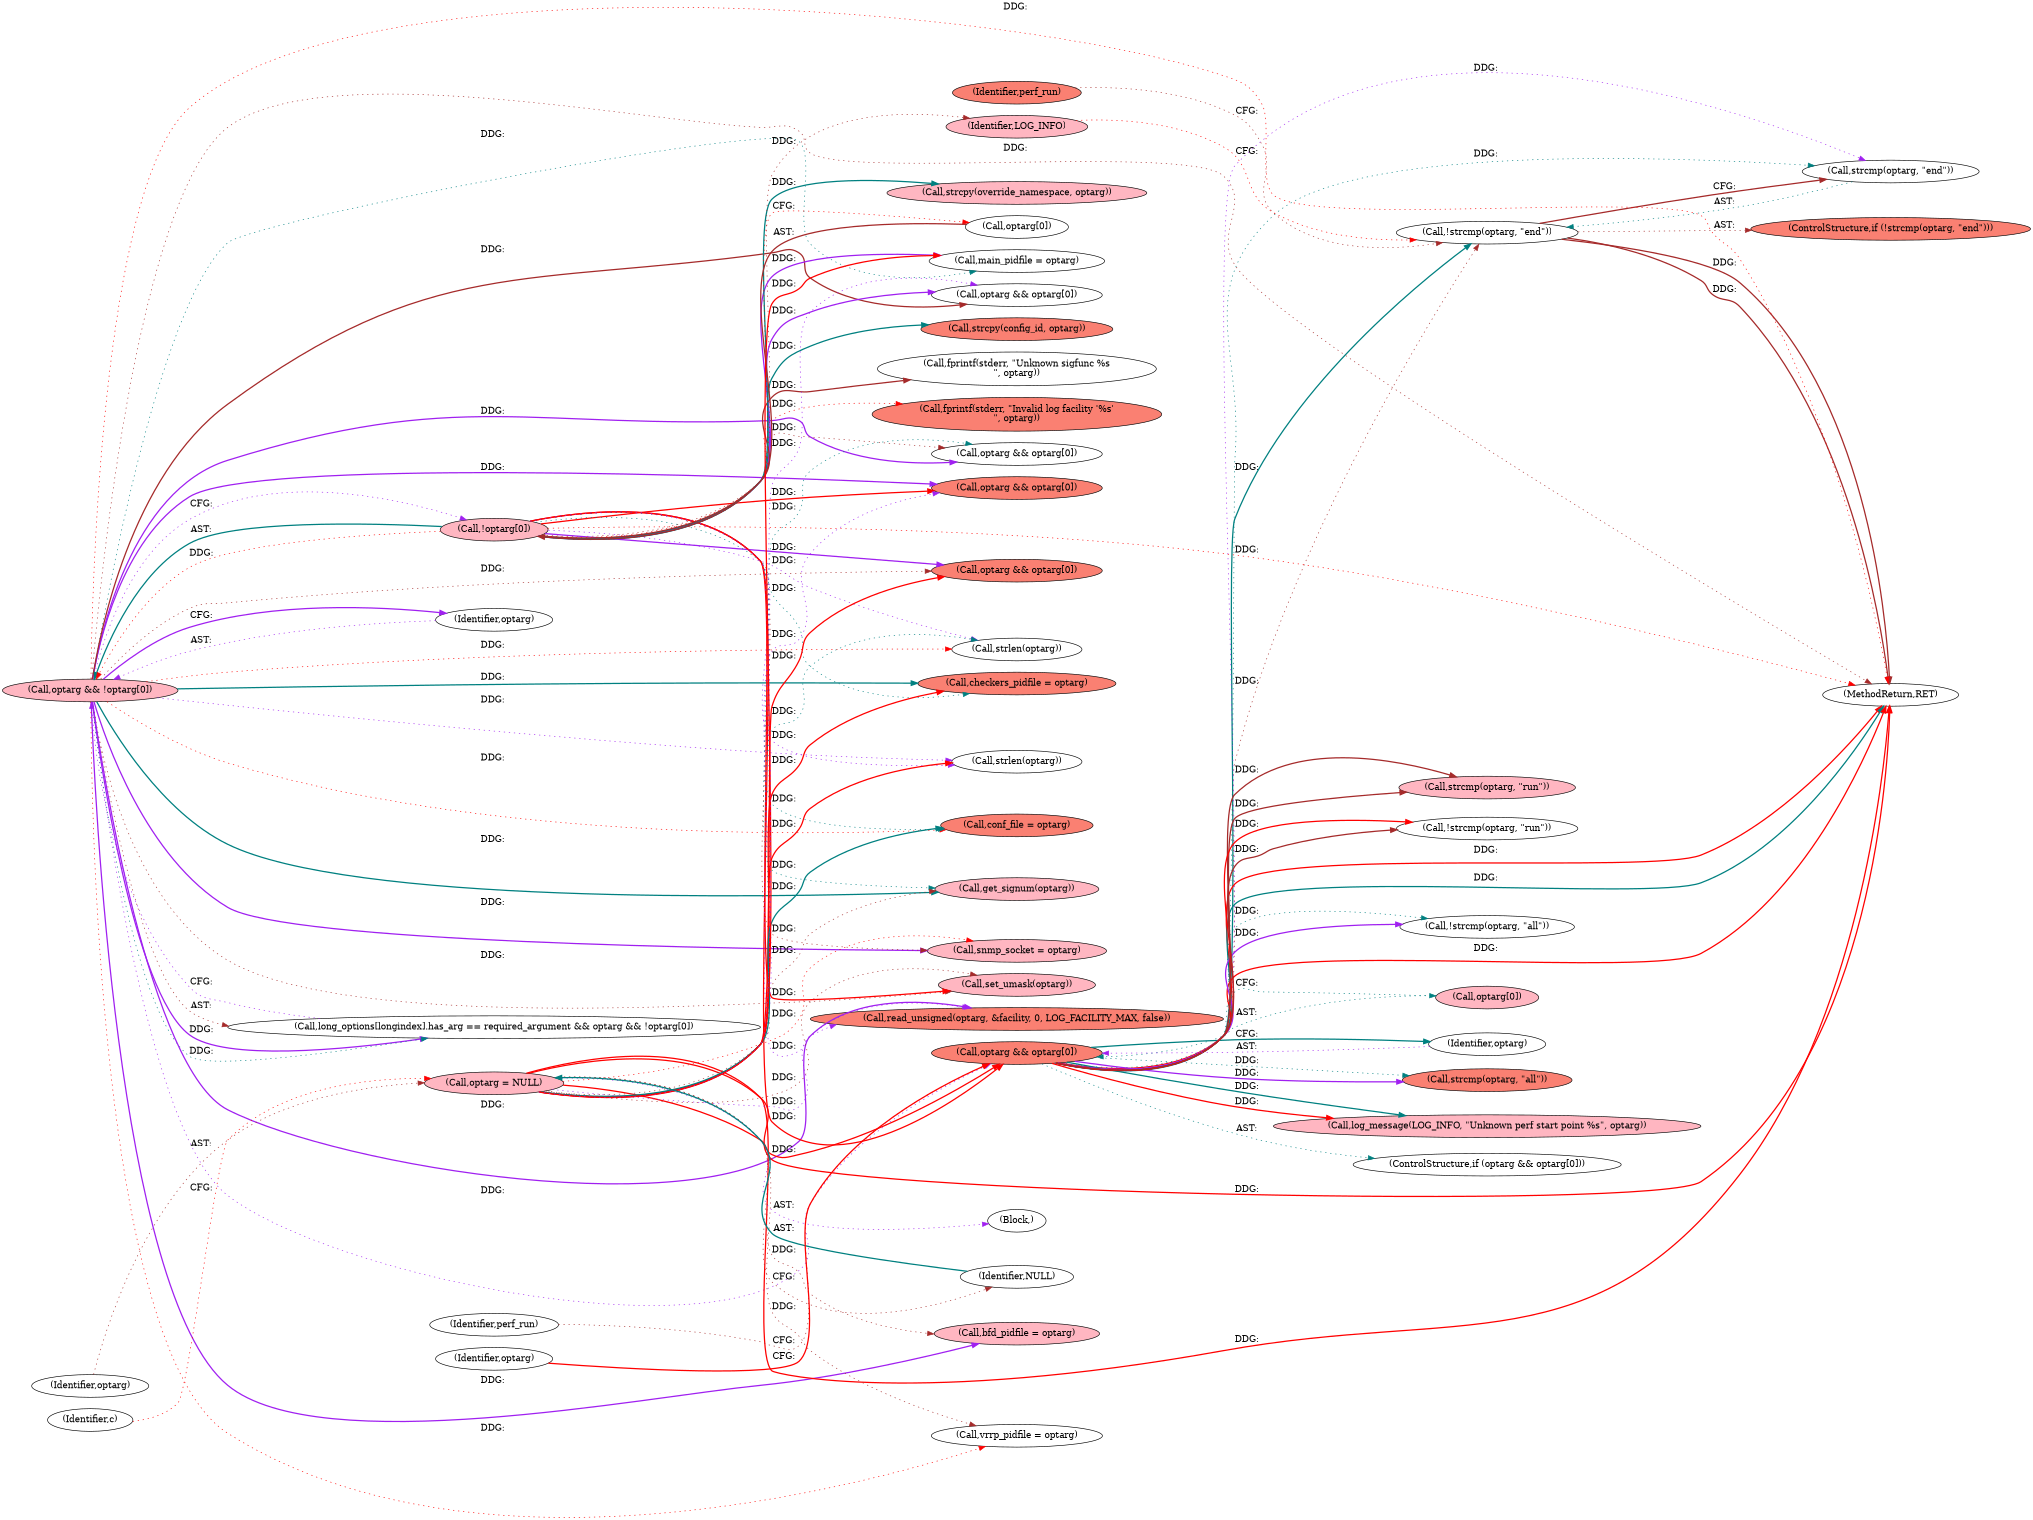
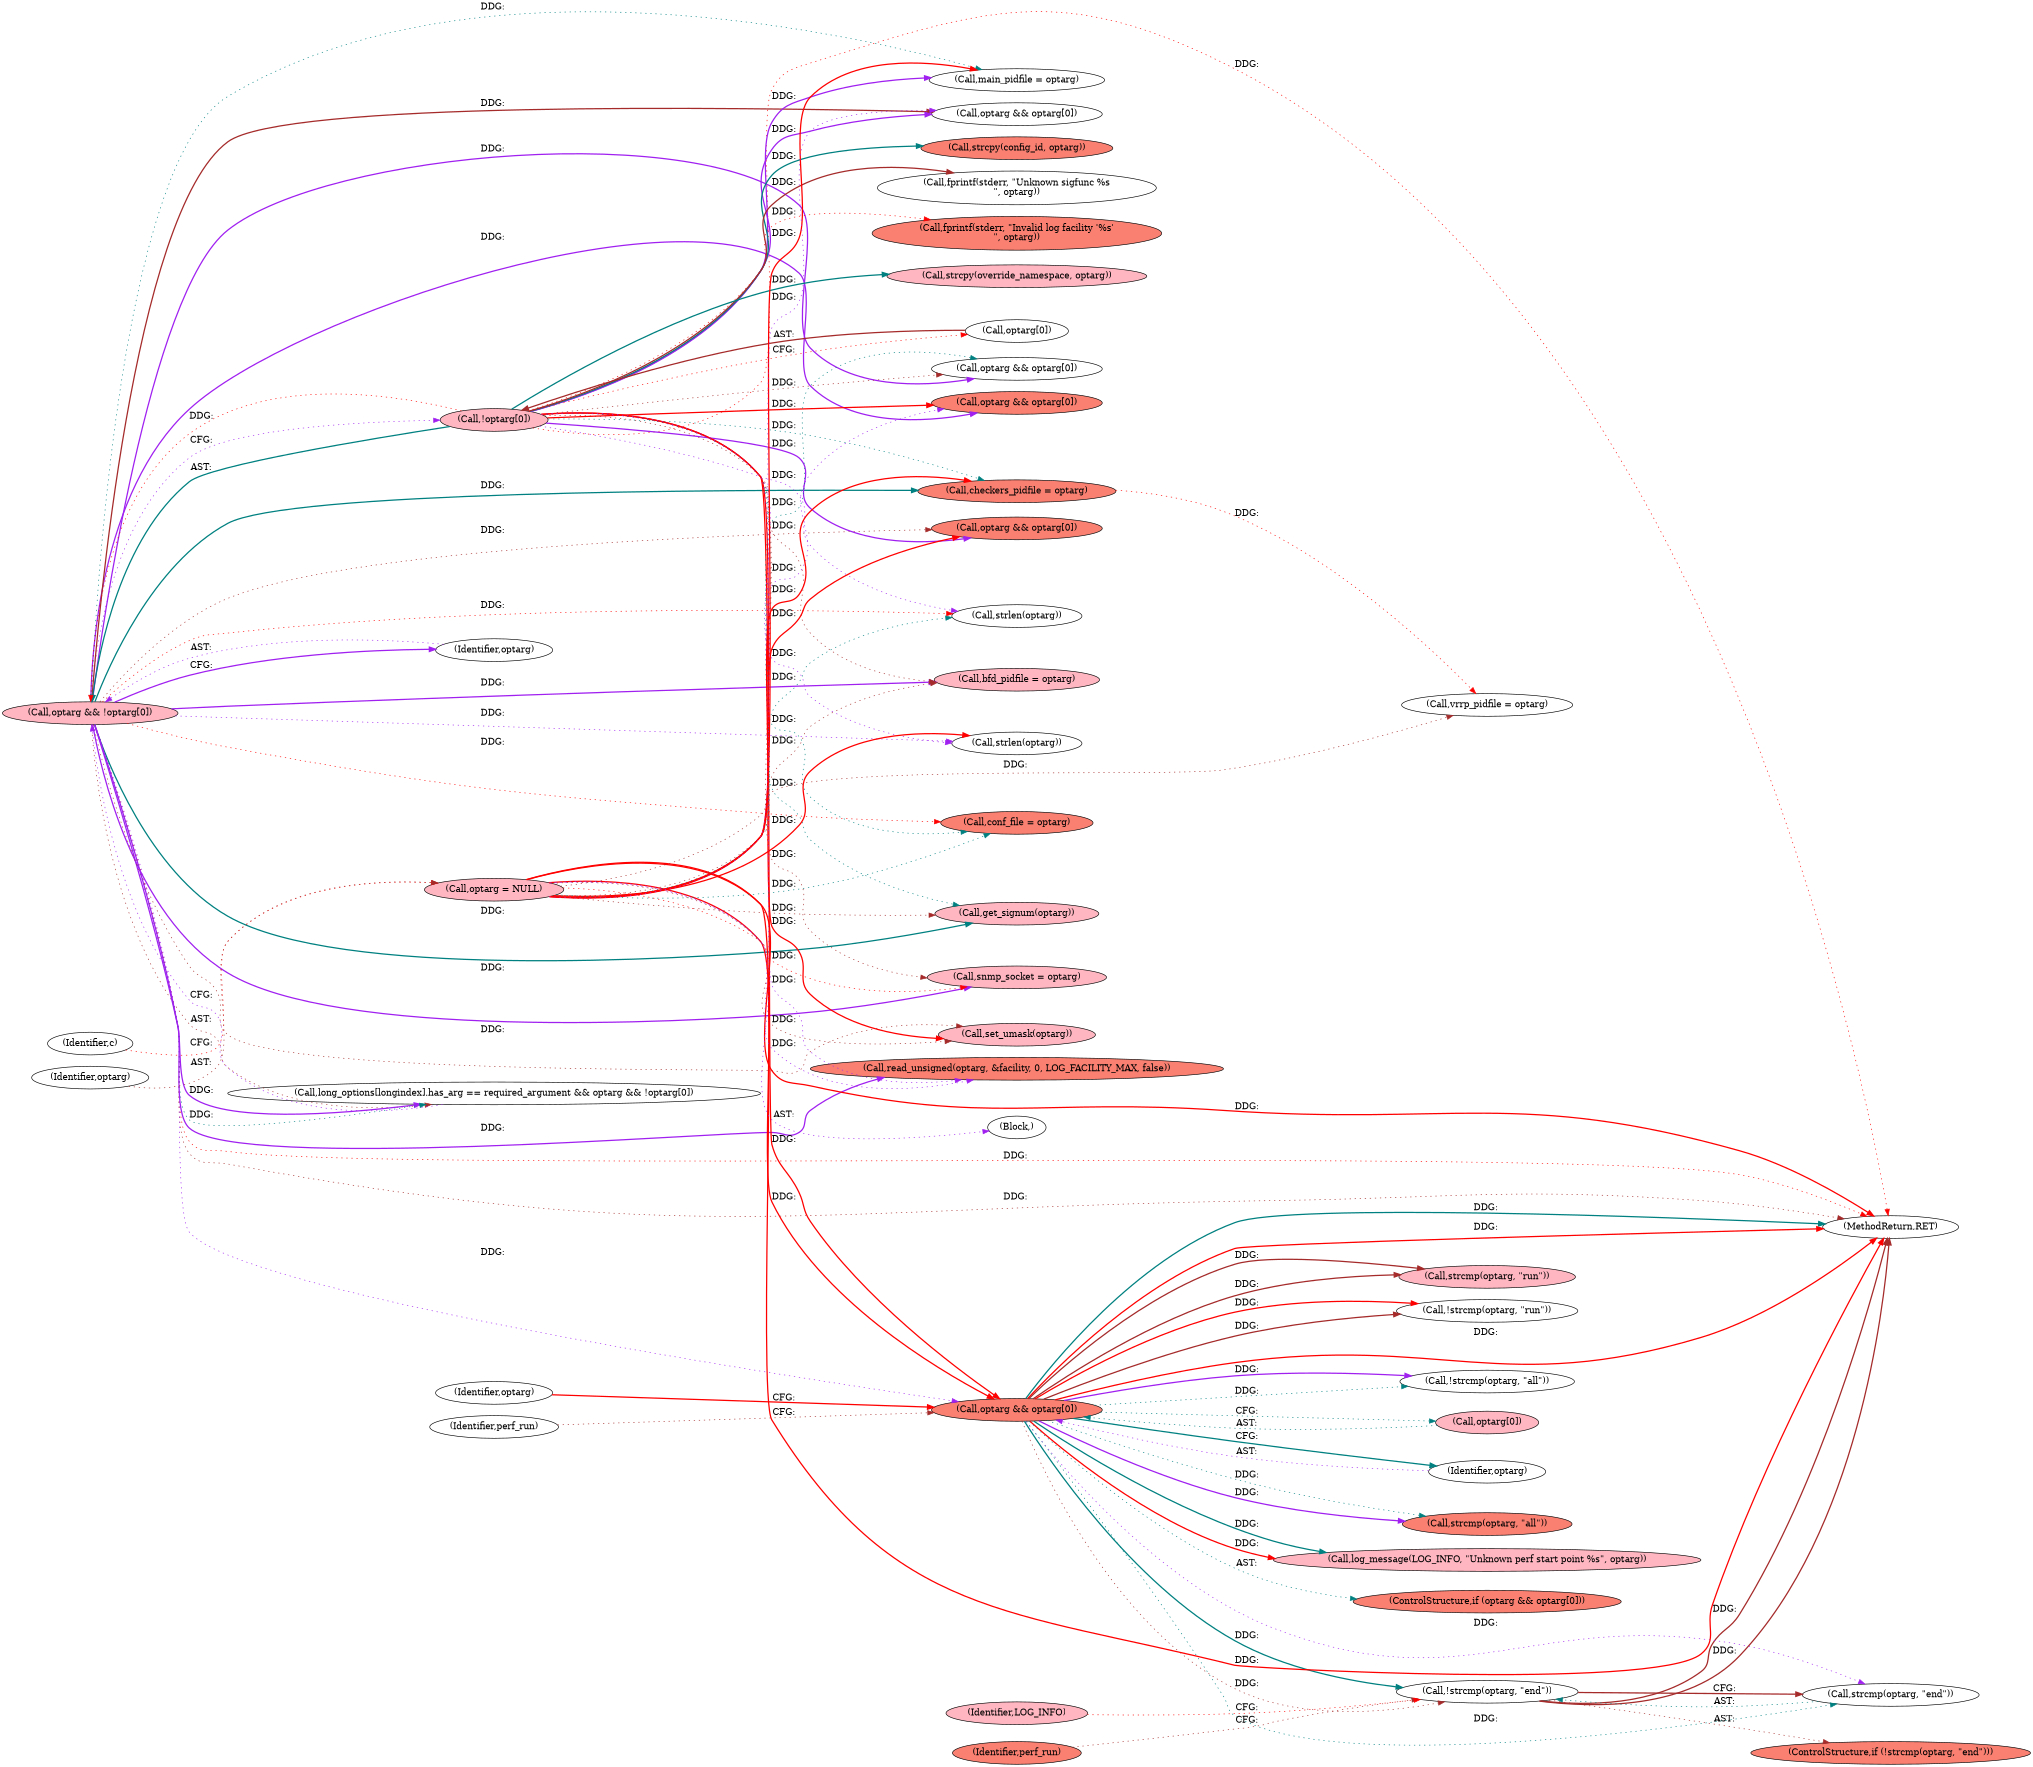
edge "(Call,!optarg[0])" -> "(Identifier,LOG_INFO)": now "(Call,!optarg[0])" -> "(Call,bfd_pidfile = optarg)"
edge "(Call,optarg = NULL)" -> "(Call,conf_file = optarg)": style bold -> dotted
node "(ControlStructure,if (optarg && optarg[0]))": fillcolor white -> salmon
node "(Identifier,NULL)": removed
edge "(Call,optarg && !optarg[0])" -> "(Call,vrrp_pidfile = optarg)": now "(Call,checkers_pidfile = optarg)" -> "(Call,vrrp_pidfile = optarg)"
